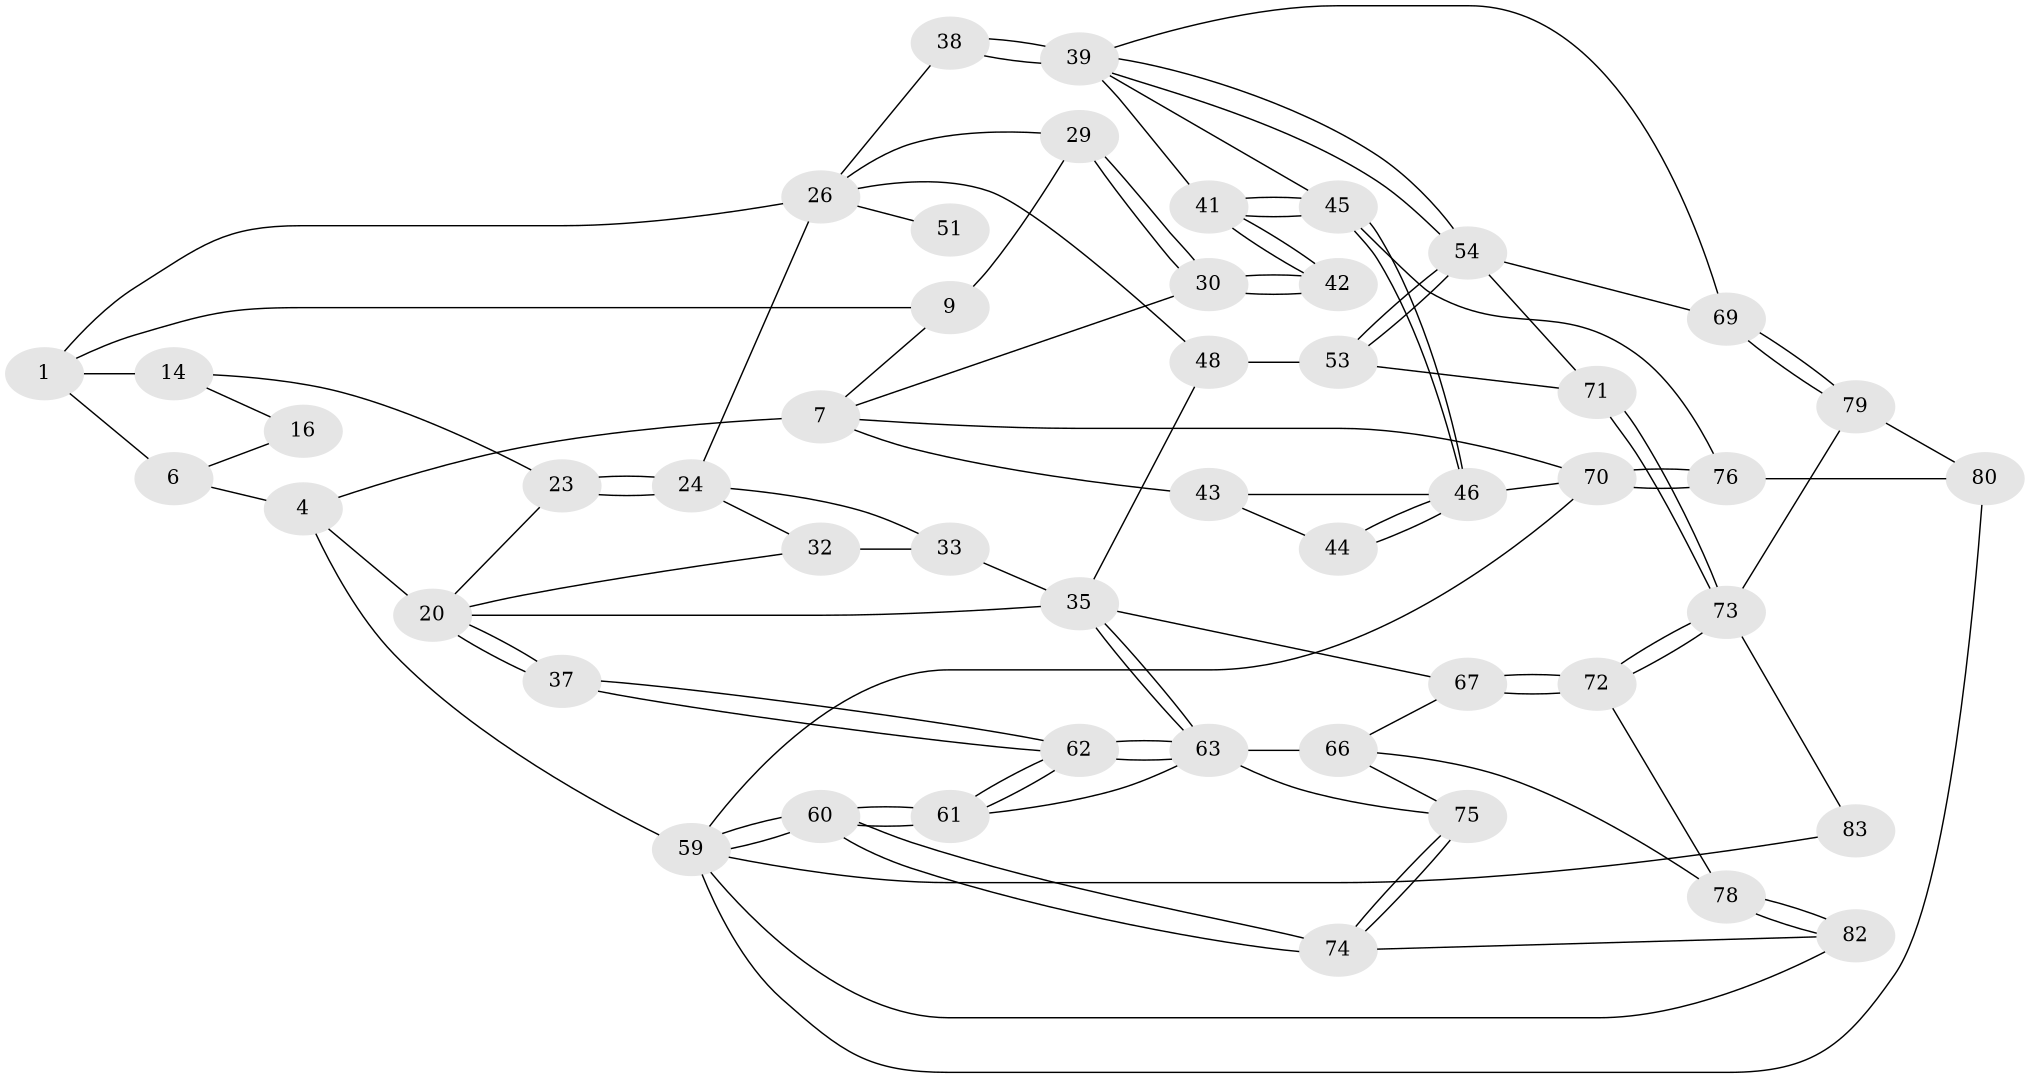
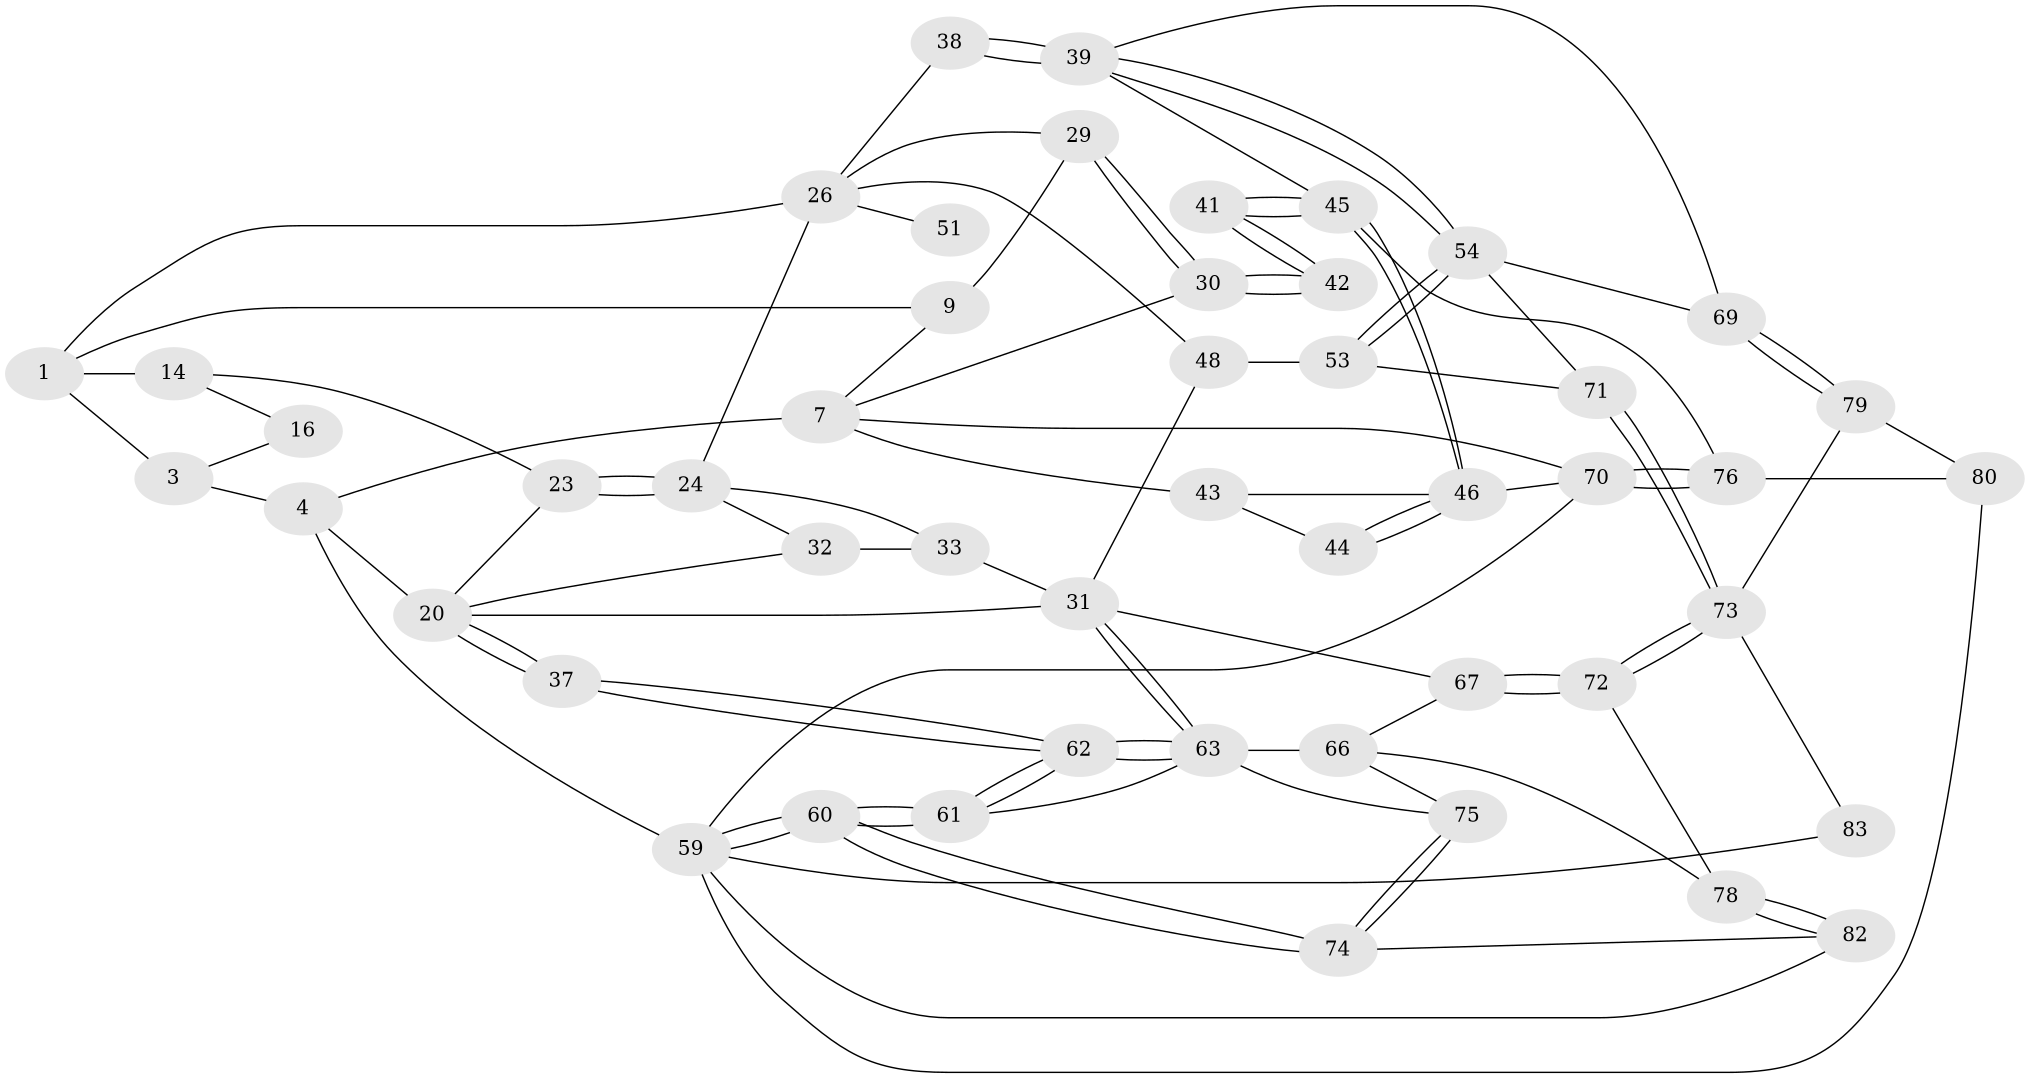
edge "39" -- "41": removed
node "6": label "6" -> "3"
node "35": label "35" -> "31"
